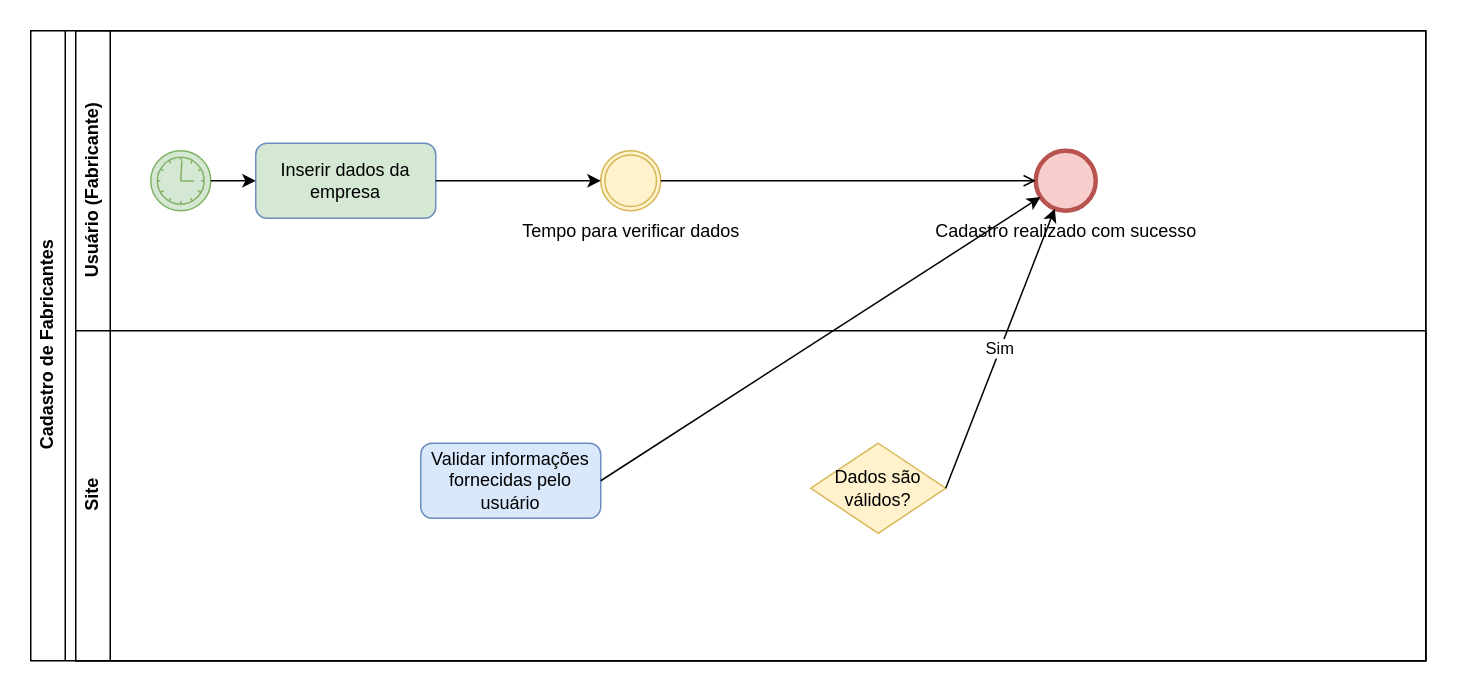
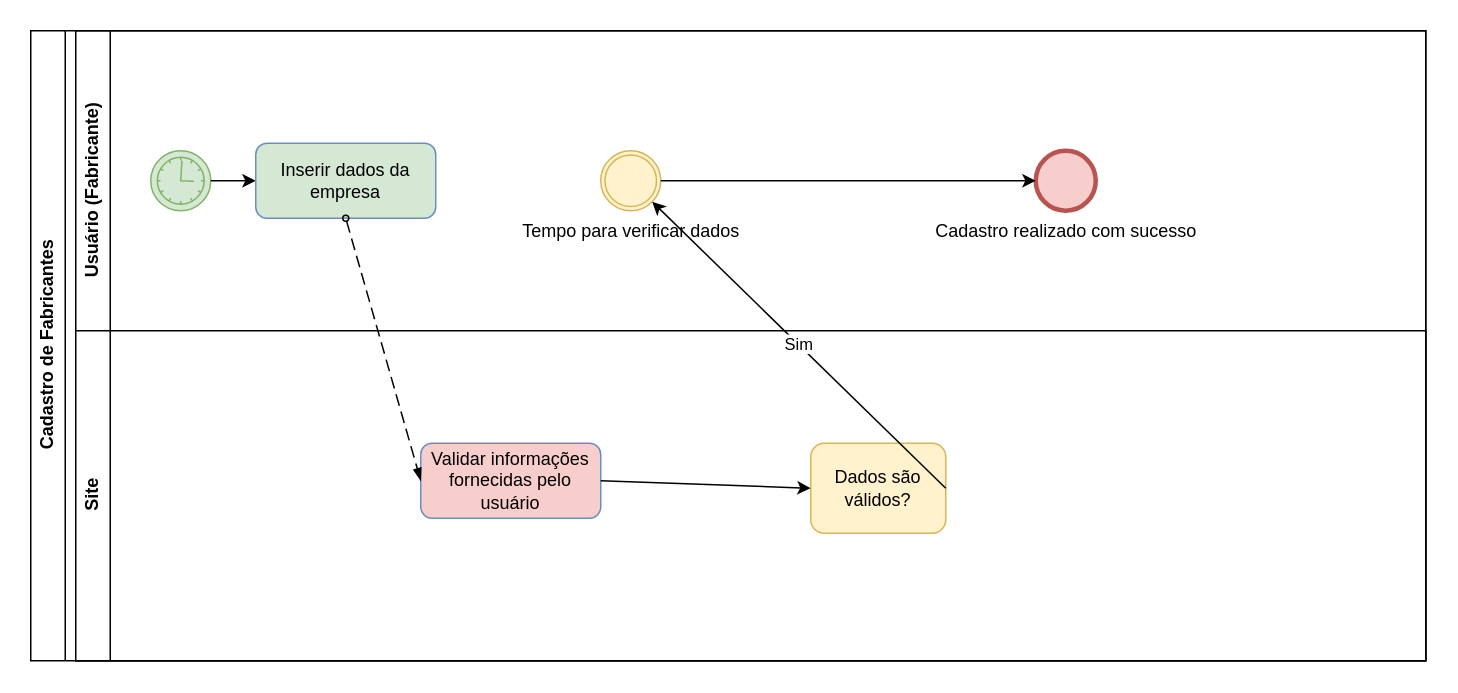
edge "Inserir dados da empresa" -> "Tempo para verificar dados": removed
edge "Tempo para verificar dados" -> "Cadastro realizado com sucesso": arrowhead open -> classic
edge "Inserir dados da empresa" -- "Validar informações fornecidas pelo usuário": added
edge "Dados são válidos?" -> "Cadastro realizado com sucesso": now "Dados são válidos?" -> "Tempo para verificar dados"
edge "Validar informações fornecidas pelo usuário" -> "Cadastro realizado com sucesso": now "Validar informações fornecidas pelo usuário" -> "Dados são válidos?"
node "Validar informações fornecidas pelo usuário": fillcolor #dae8fc -> #f8cecc
node "Dados são válidos?": shape diamond -> rounded rectangle
